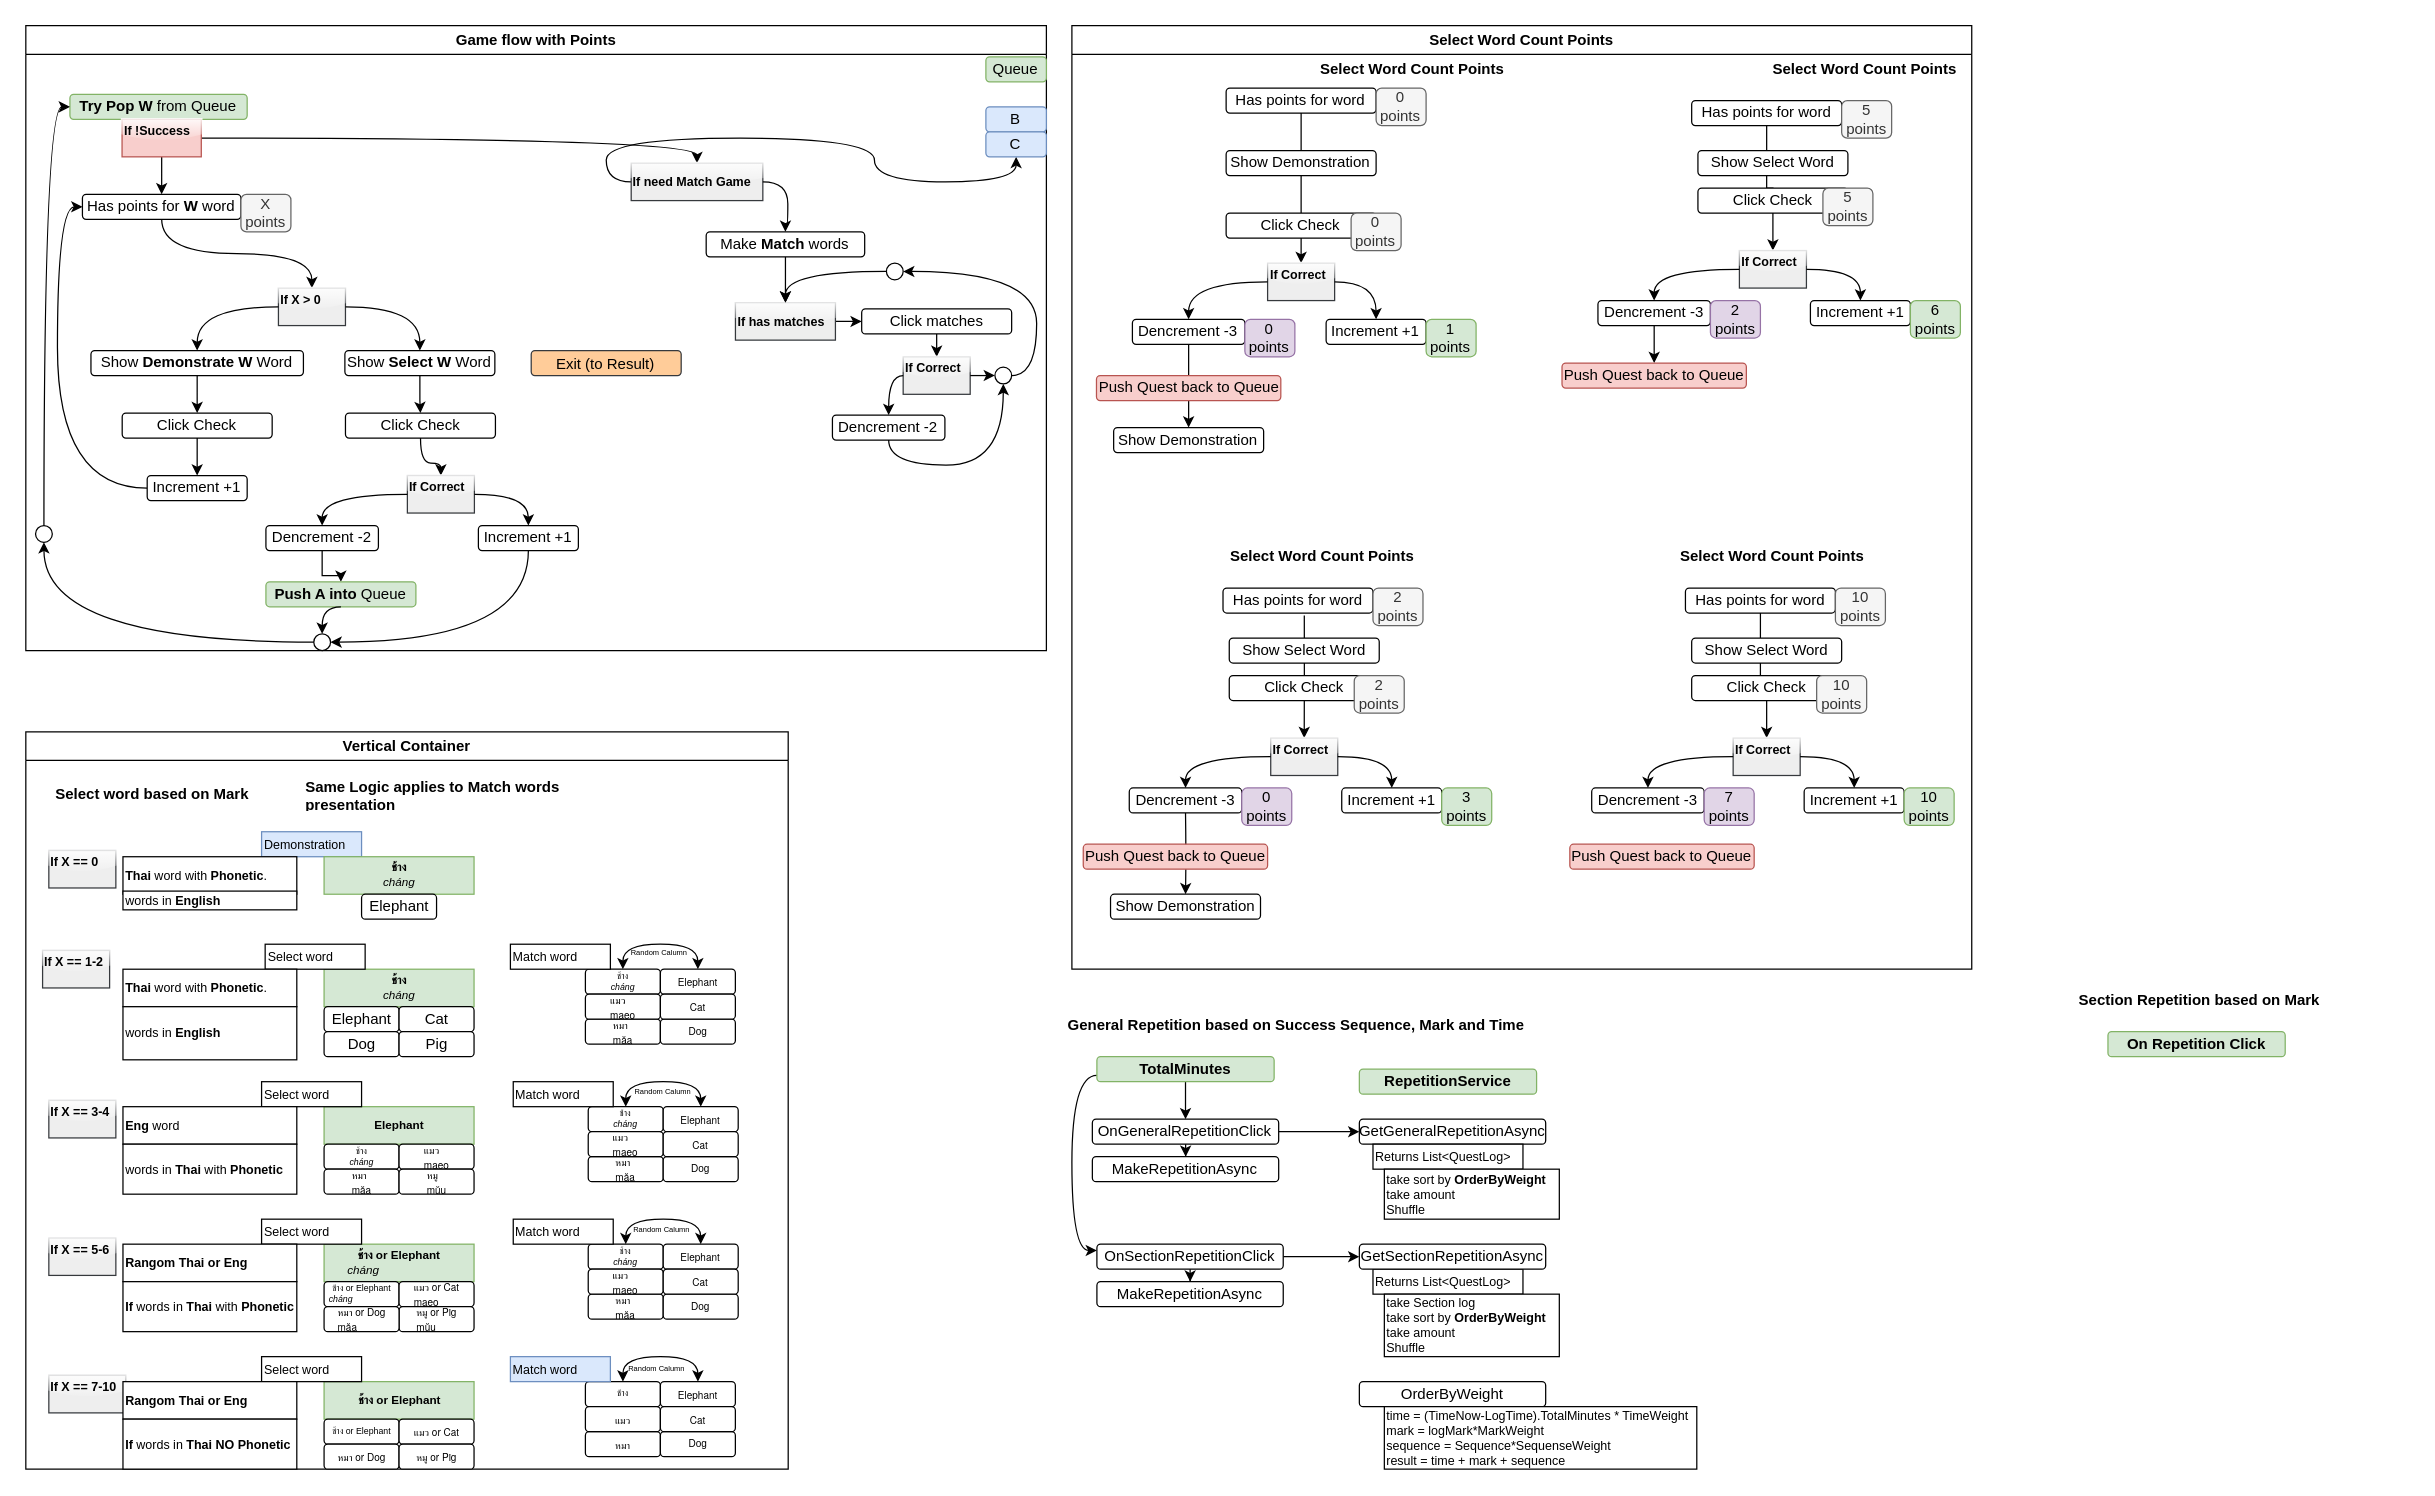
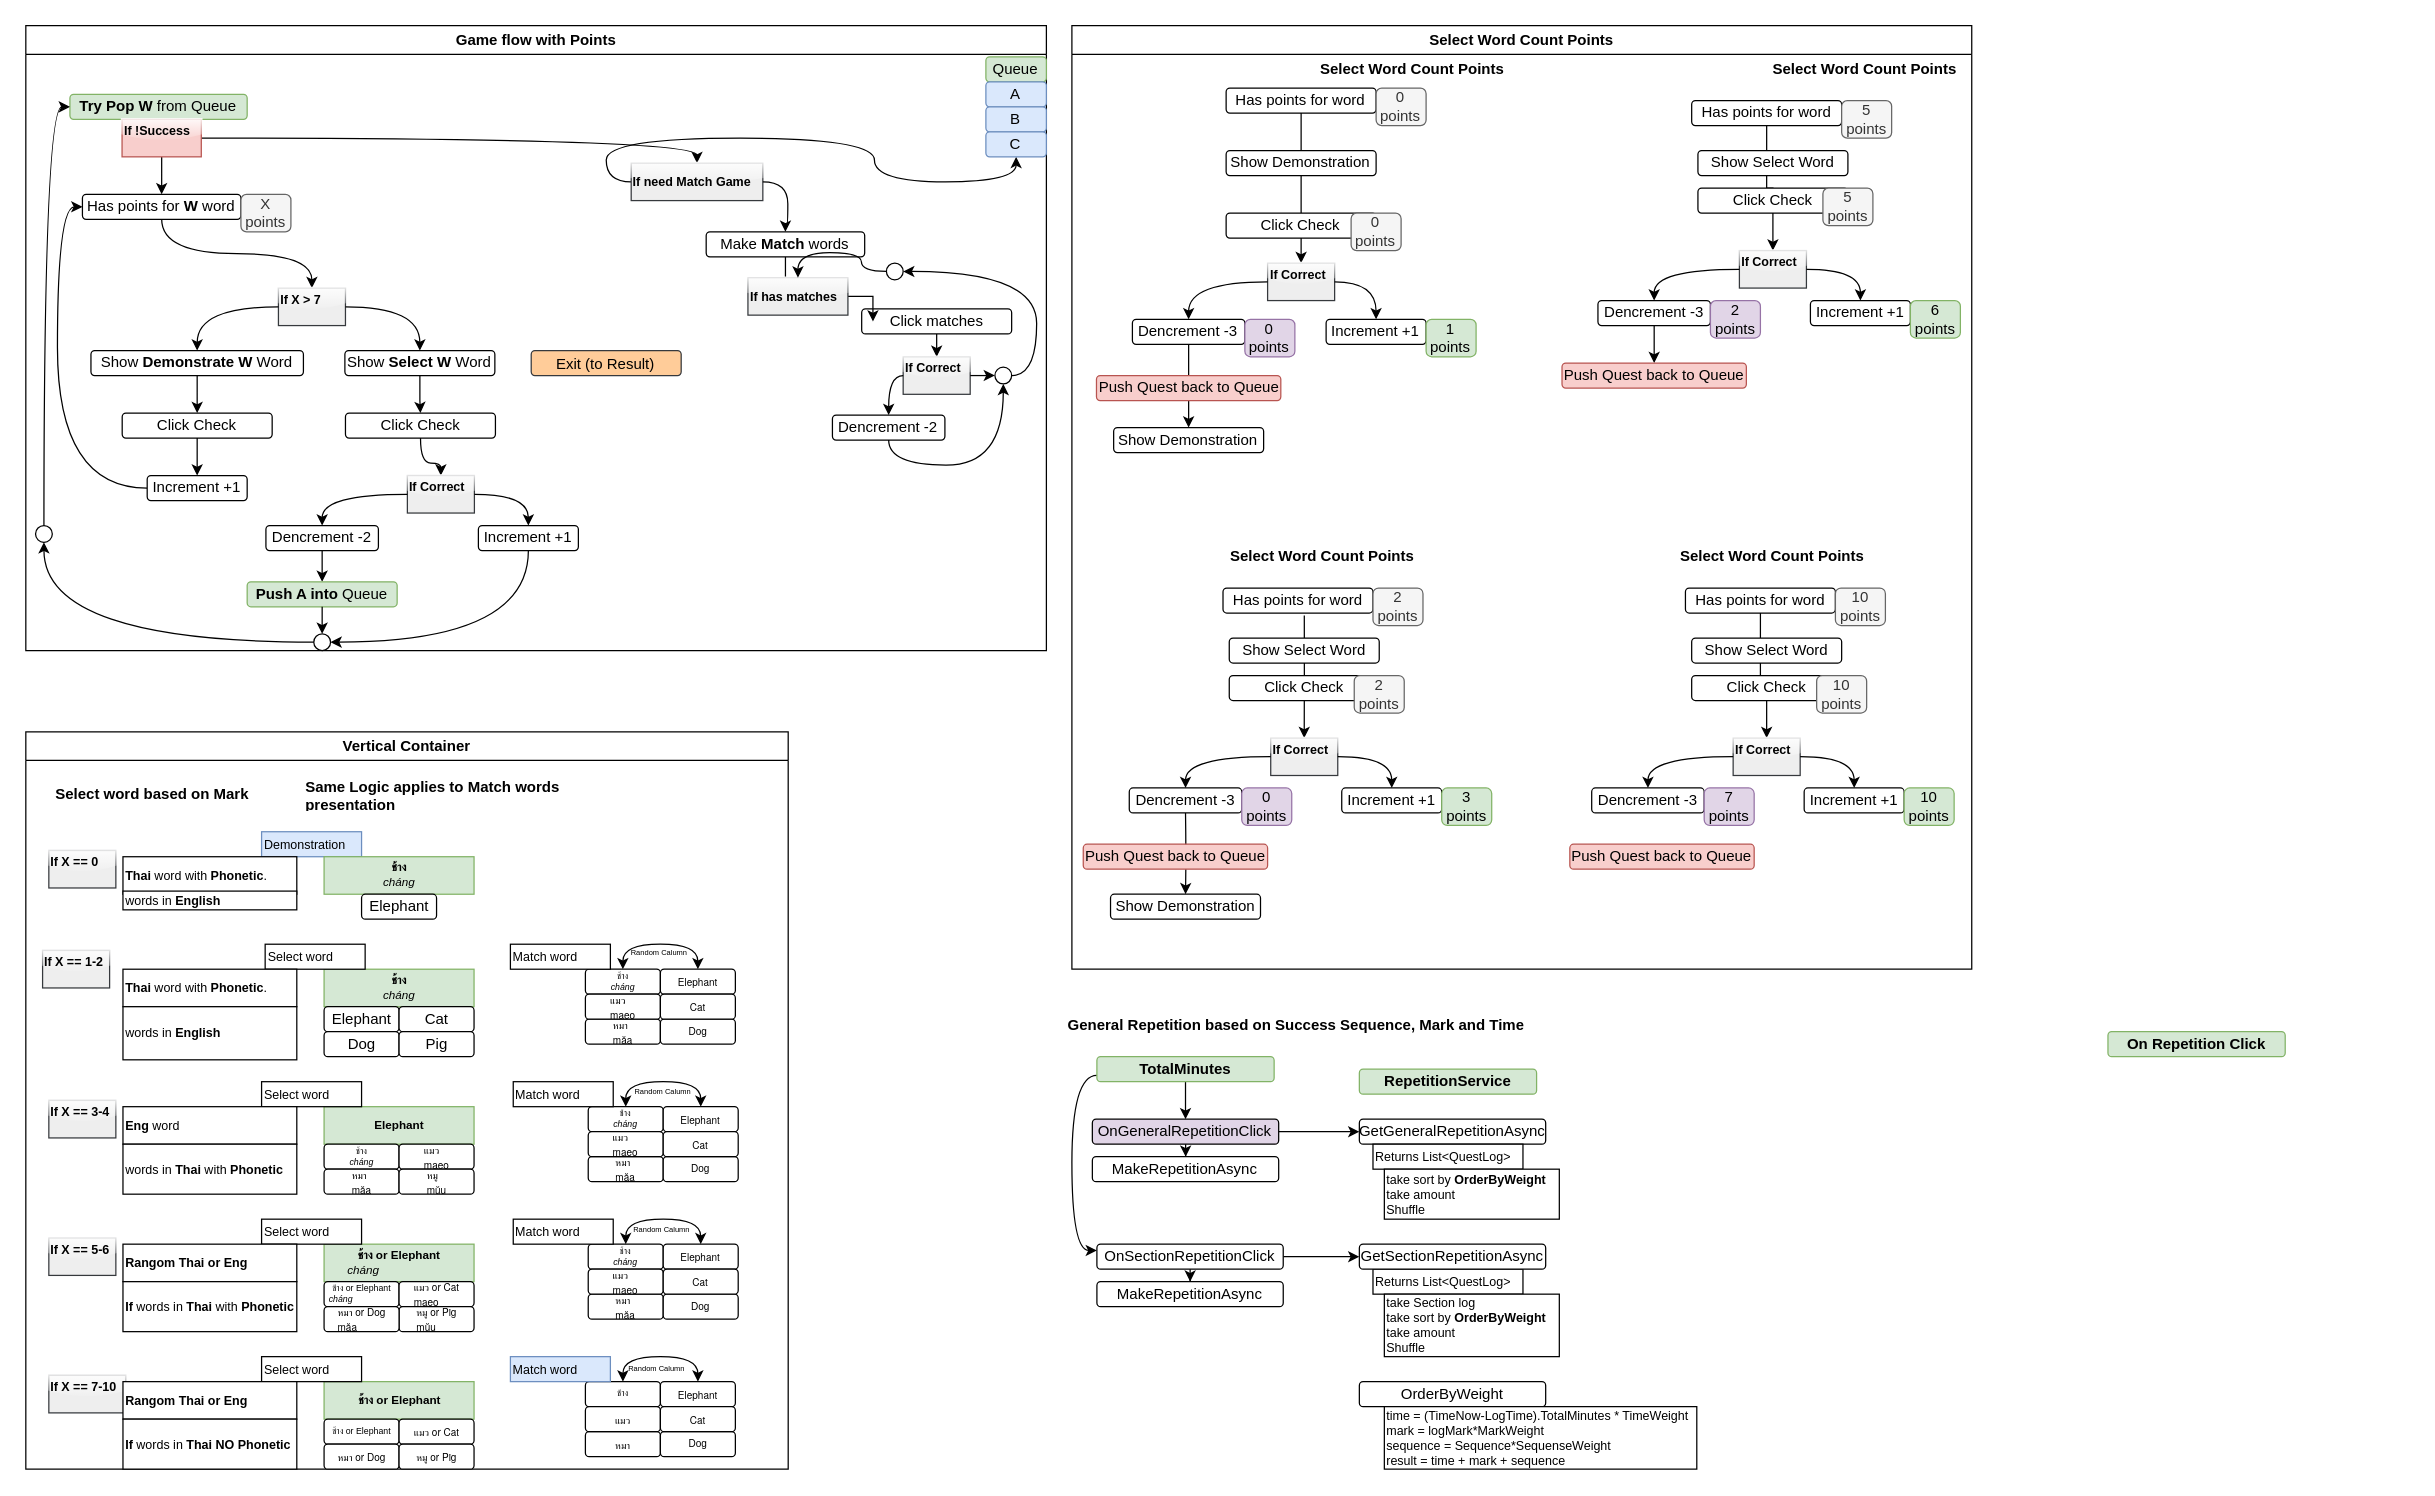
node "A": added
node "If X > 0": label "If X > 0" -> "If X > 7"
node "If has matches": moved (785, 321) -> (798, 296)
node "Push A into Queue": moved (341, 594) -> (322, 594)
node "Section Repetition based on Mark": removed
node "OnGeneralRepetitionClick": fillcolor #ffffff -> #e1d5e7
